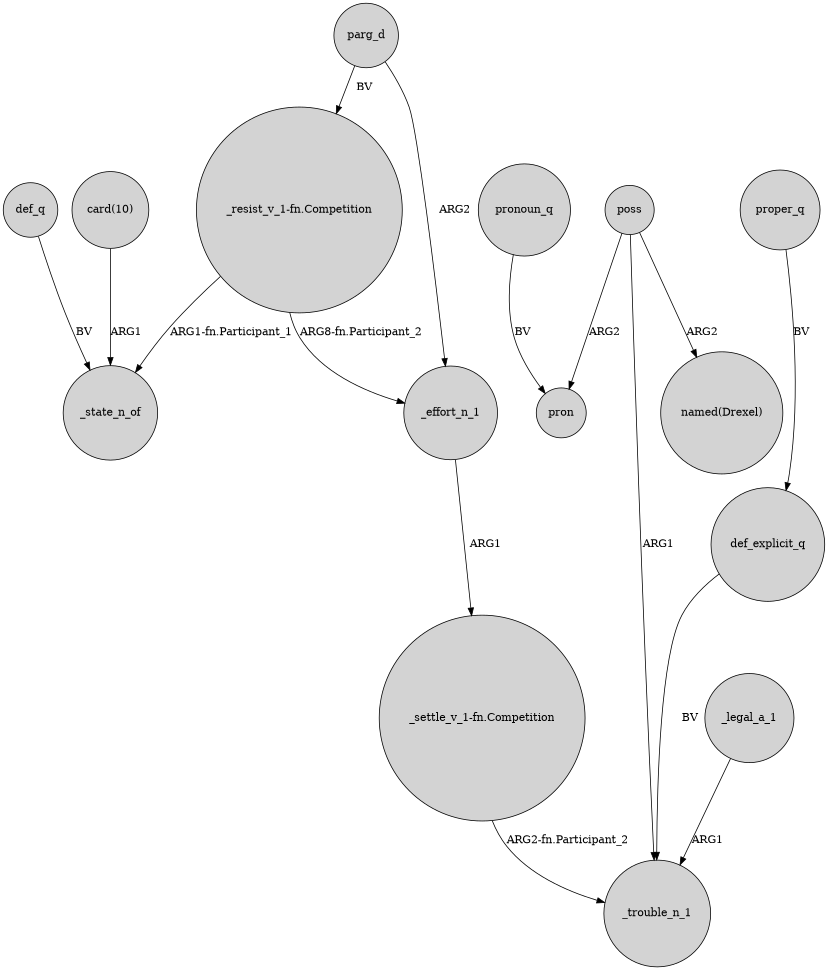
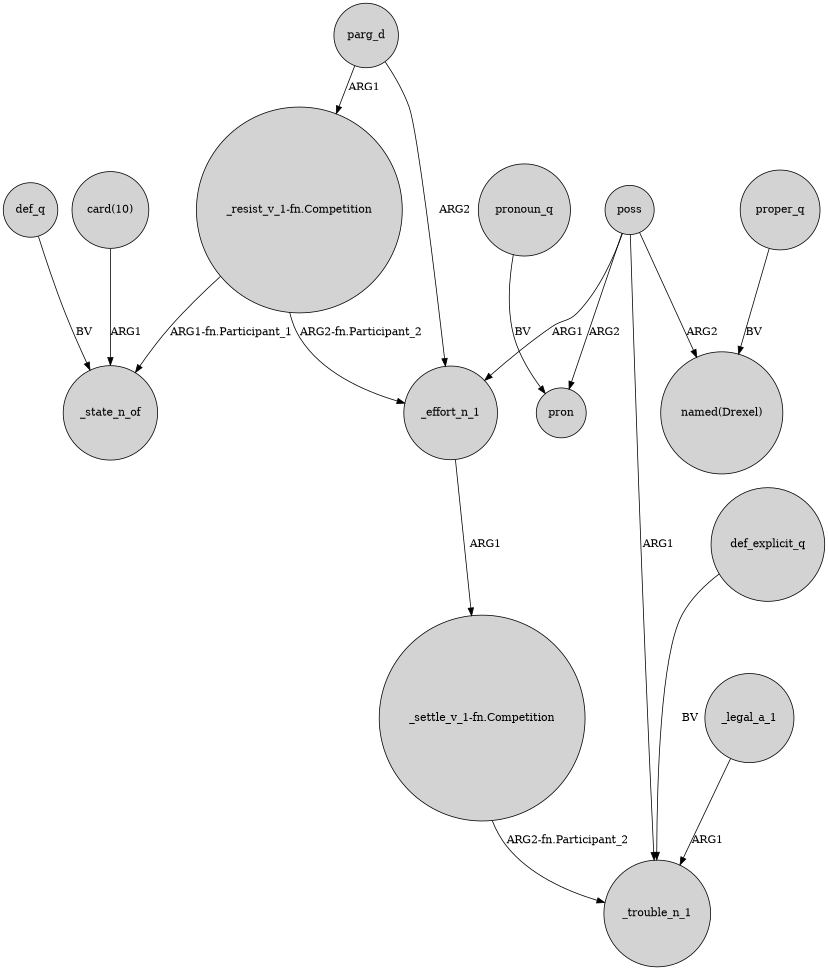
edge "parg_d" -> "_resist_v_1-fn.Competition": label "BV" -> "ARG1"
edge "poss" -> "_effort_n_1": added, label "ARG1"
edge "_resist_v_1-fn.Competition" -> "_effort_n_1": label "ARG8-fn.Participant_2" -> "ARG2-fn.Participant_2"
edge "proper_q" -> "def_explicit_q": now "proper_q" -> "named(Drexel)"
